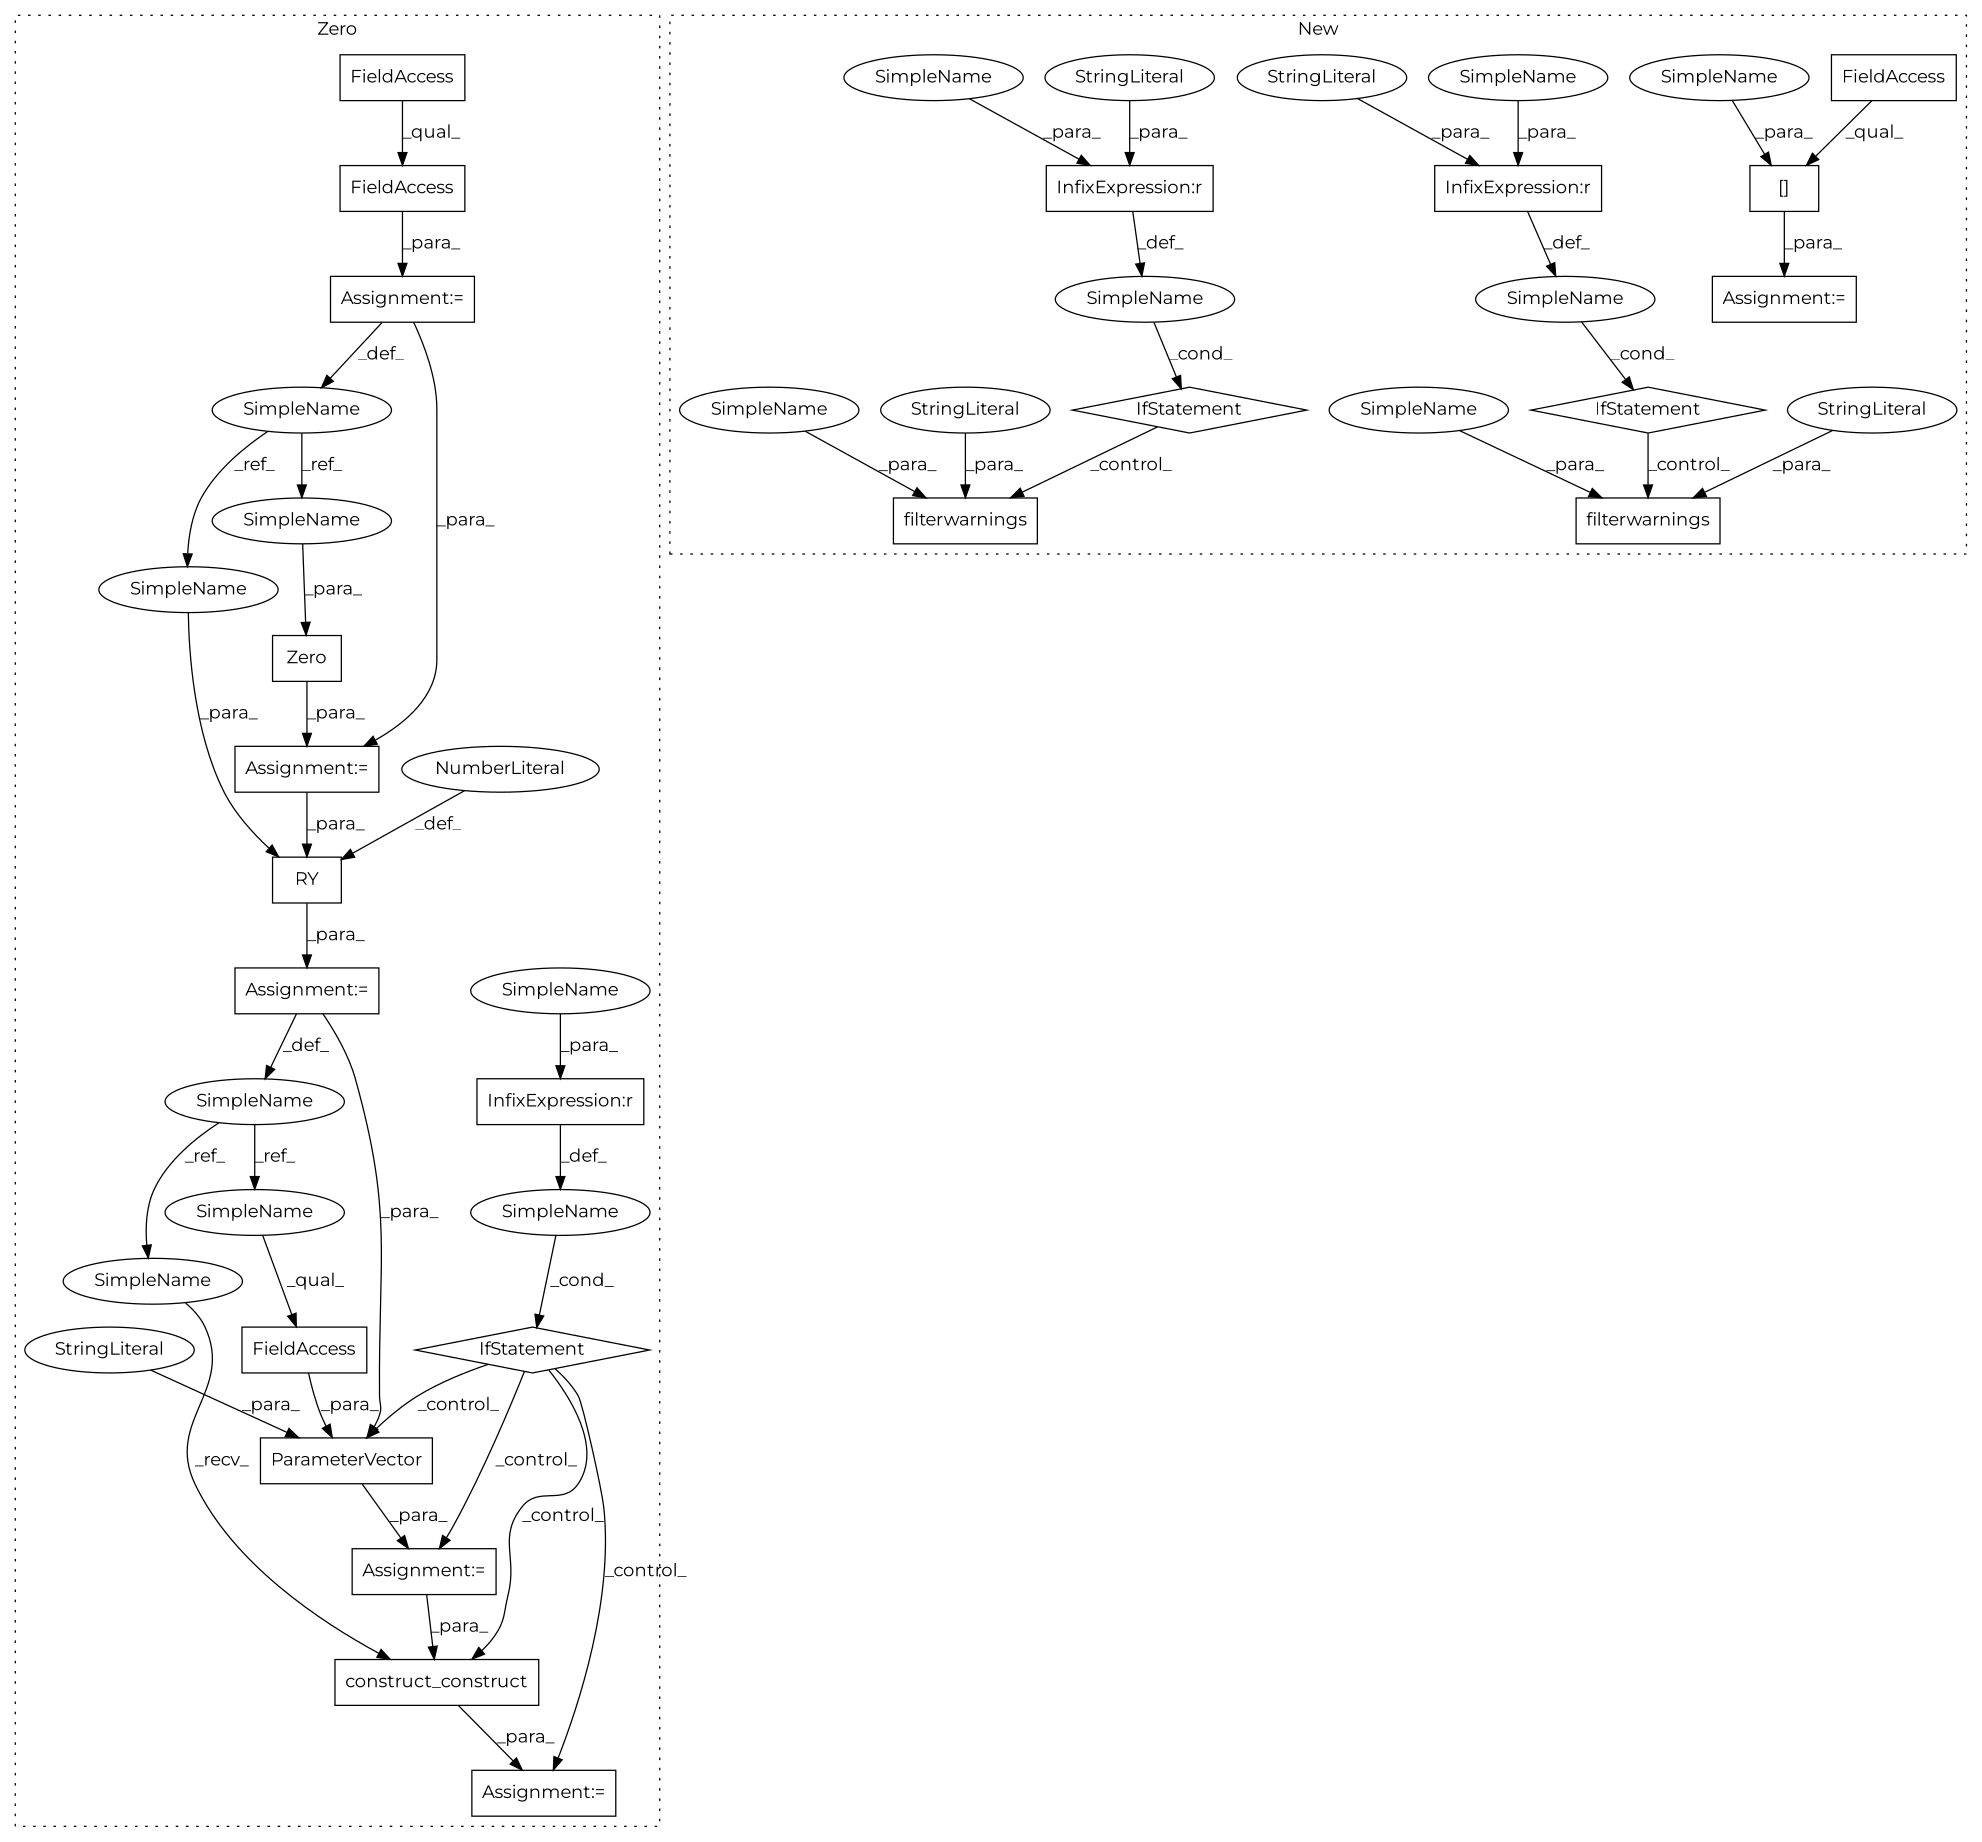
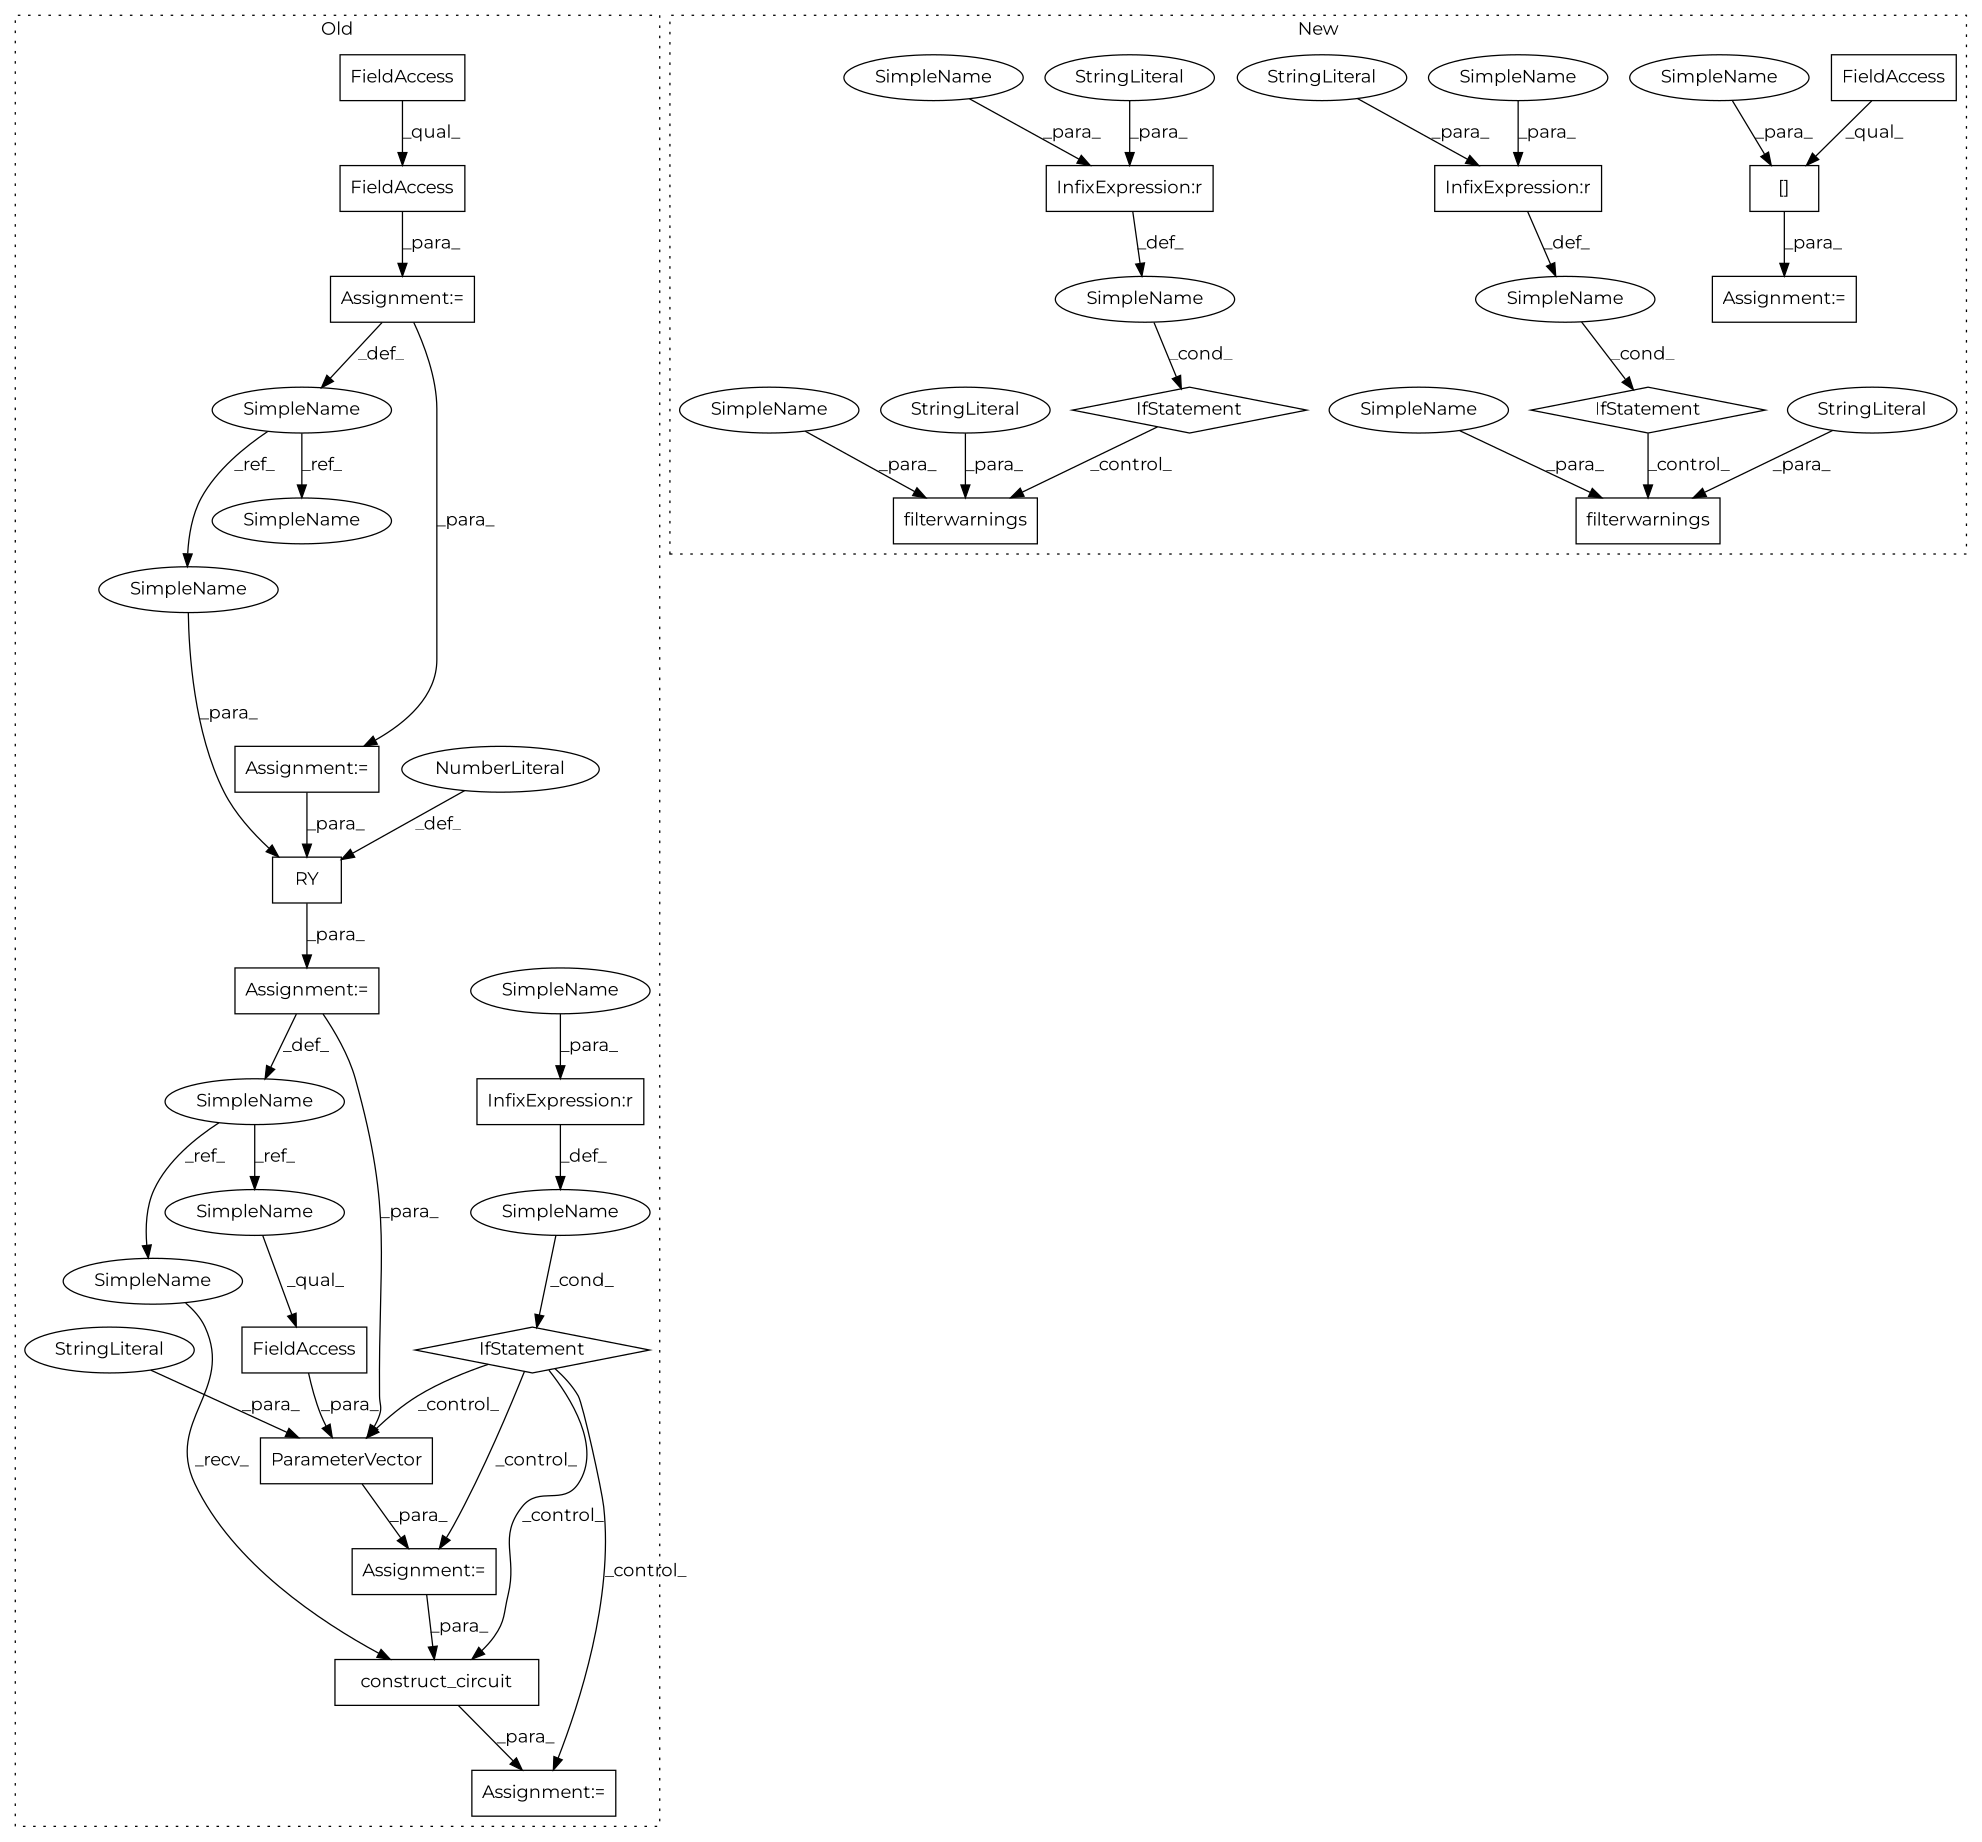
cluster "Zero": label "Zero" -> "Old"
node "Zero": removed
node "construct_construct": label "construct_construct" -> "construct_circuit"
